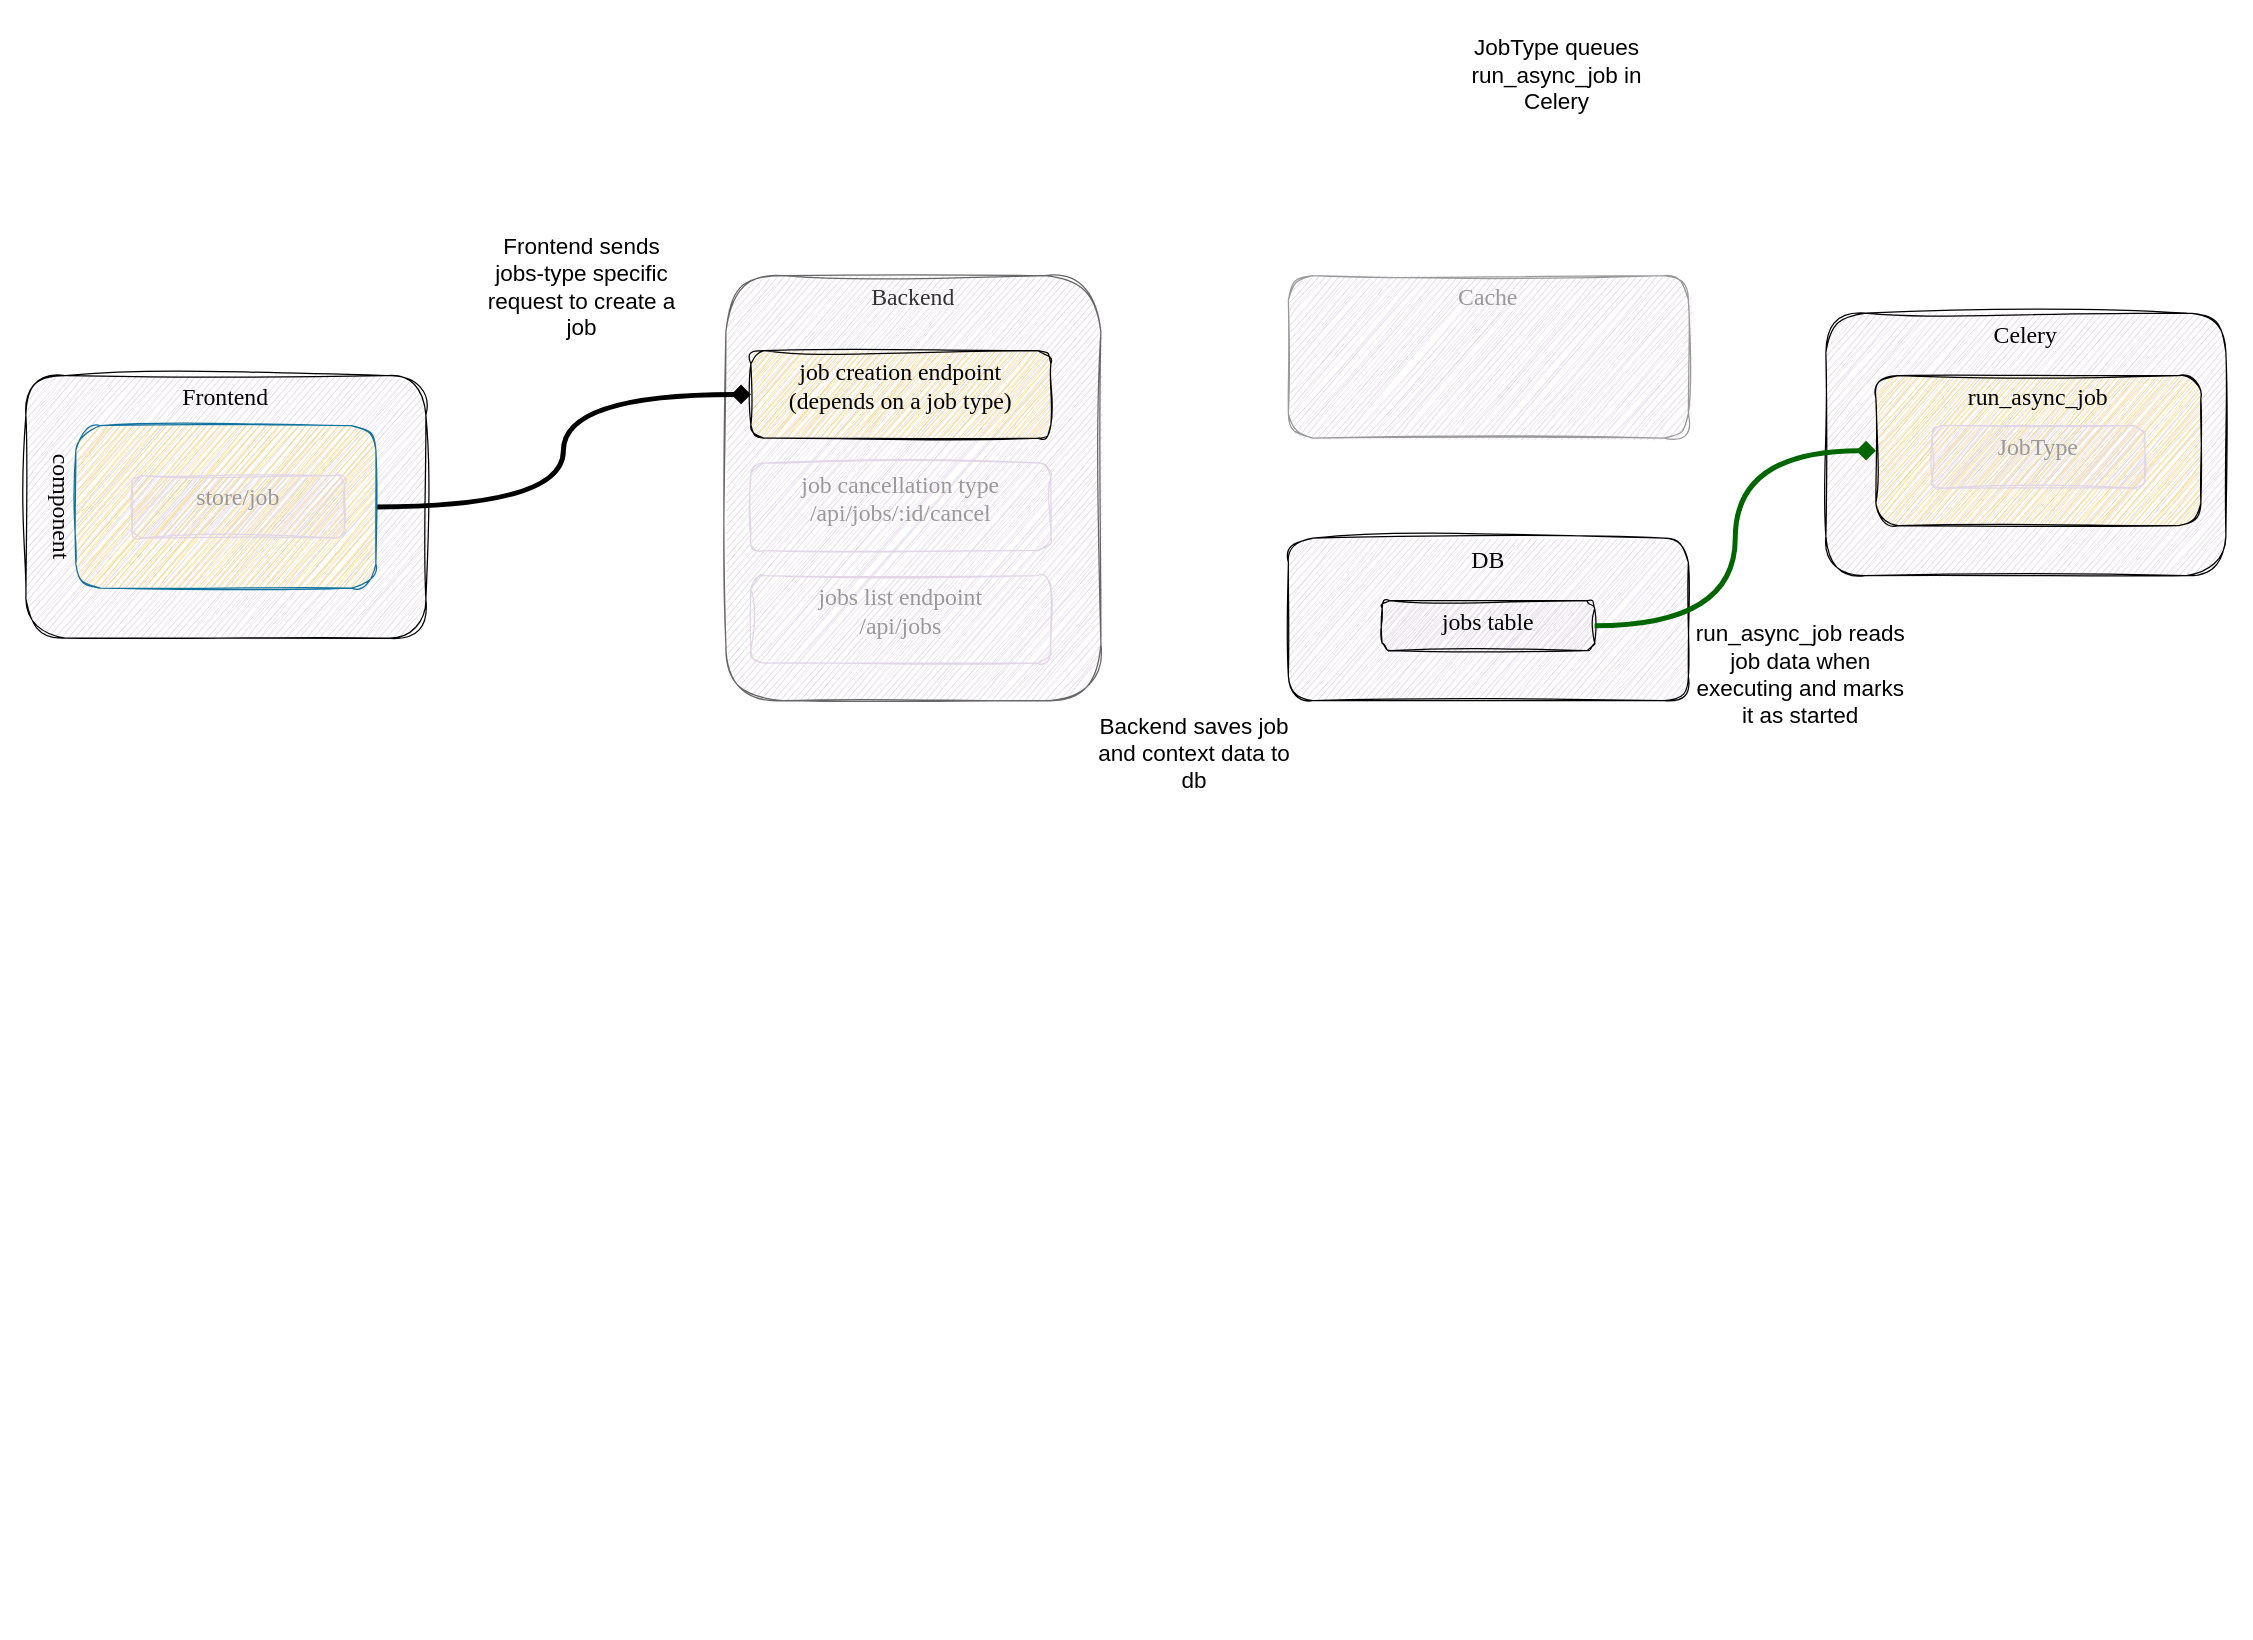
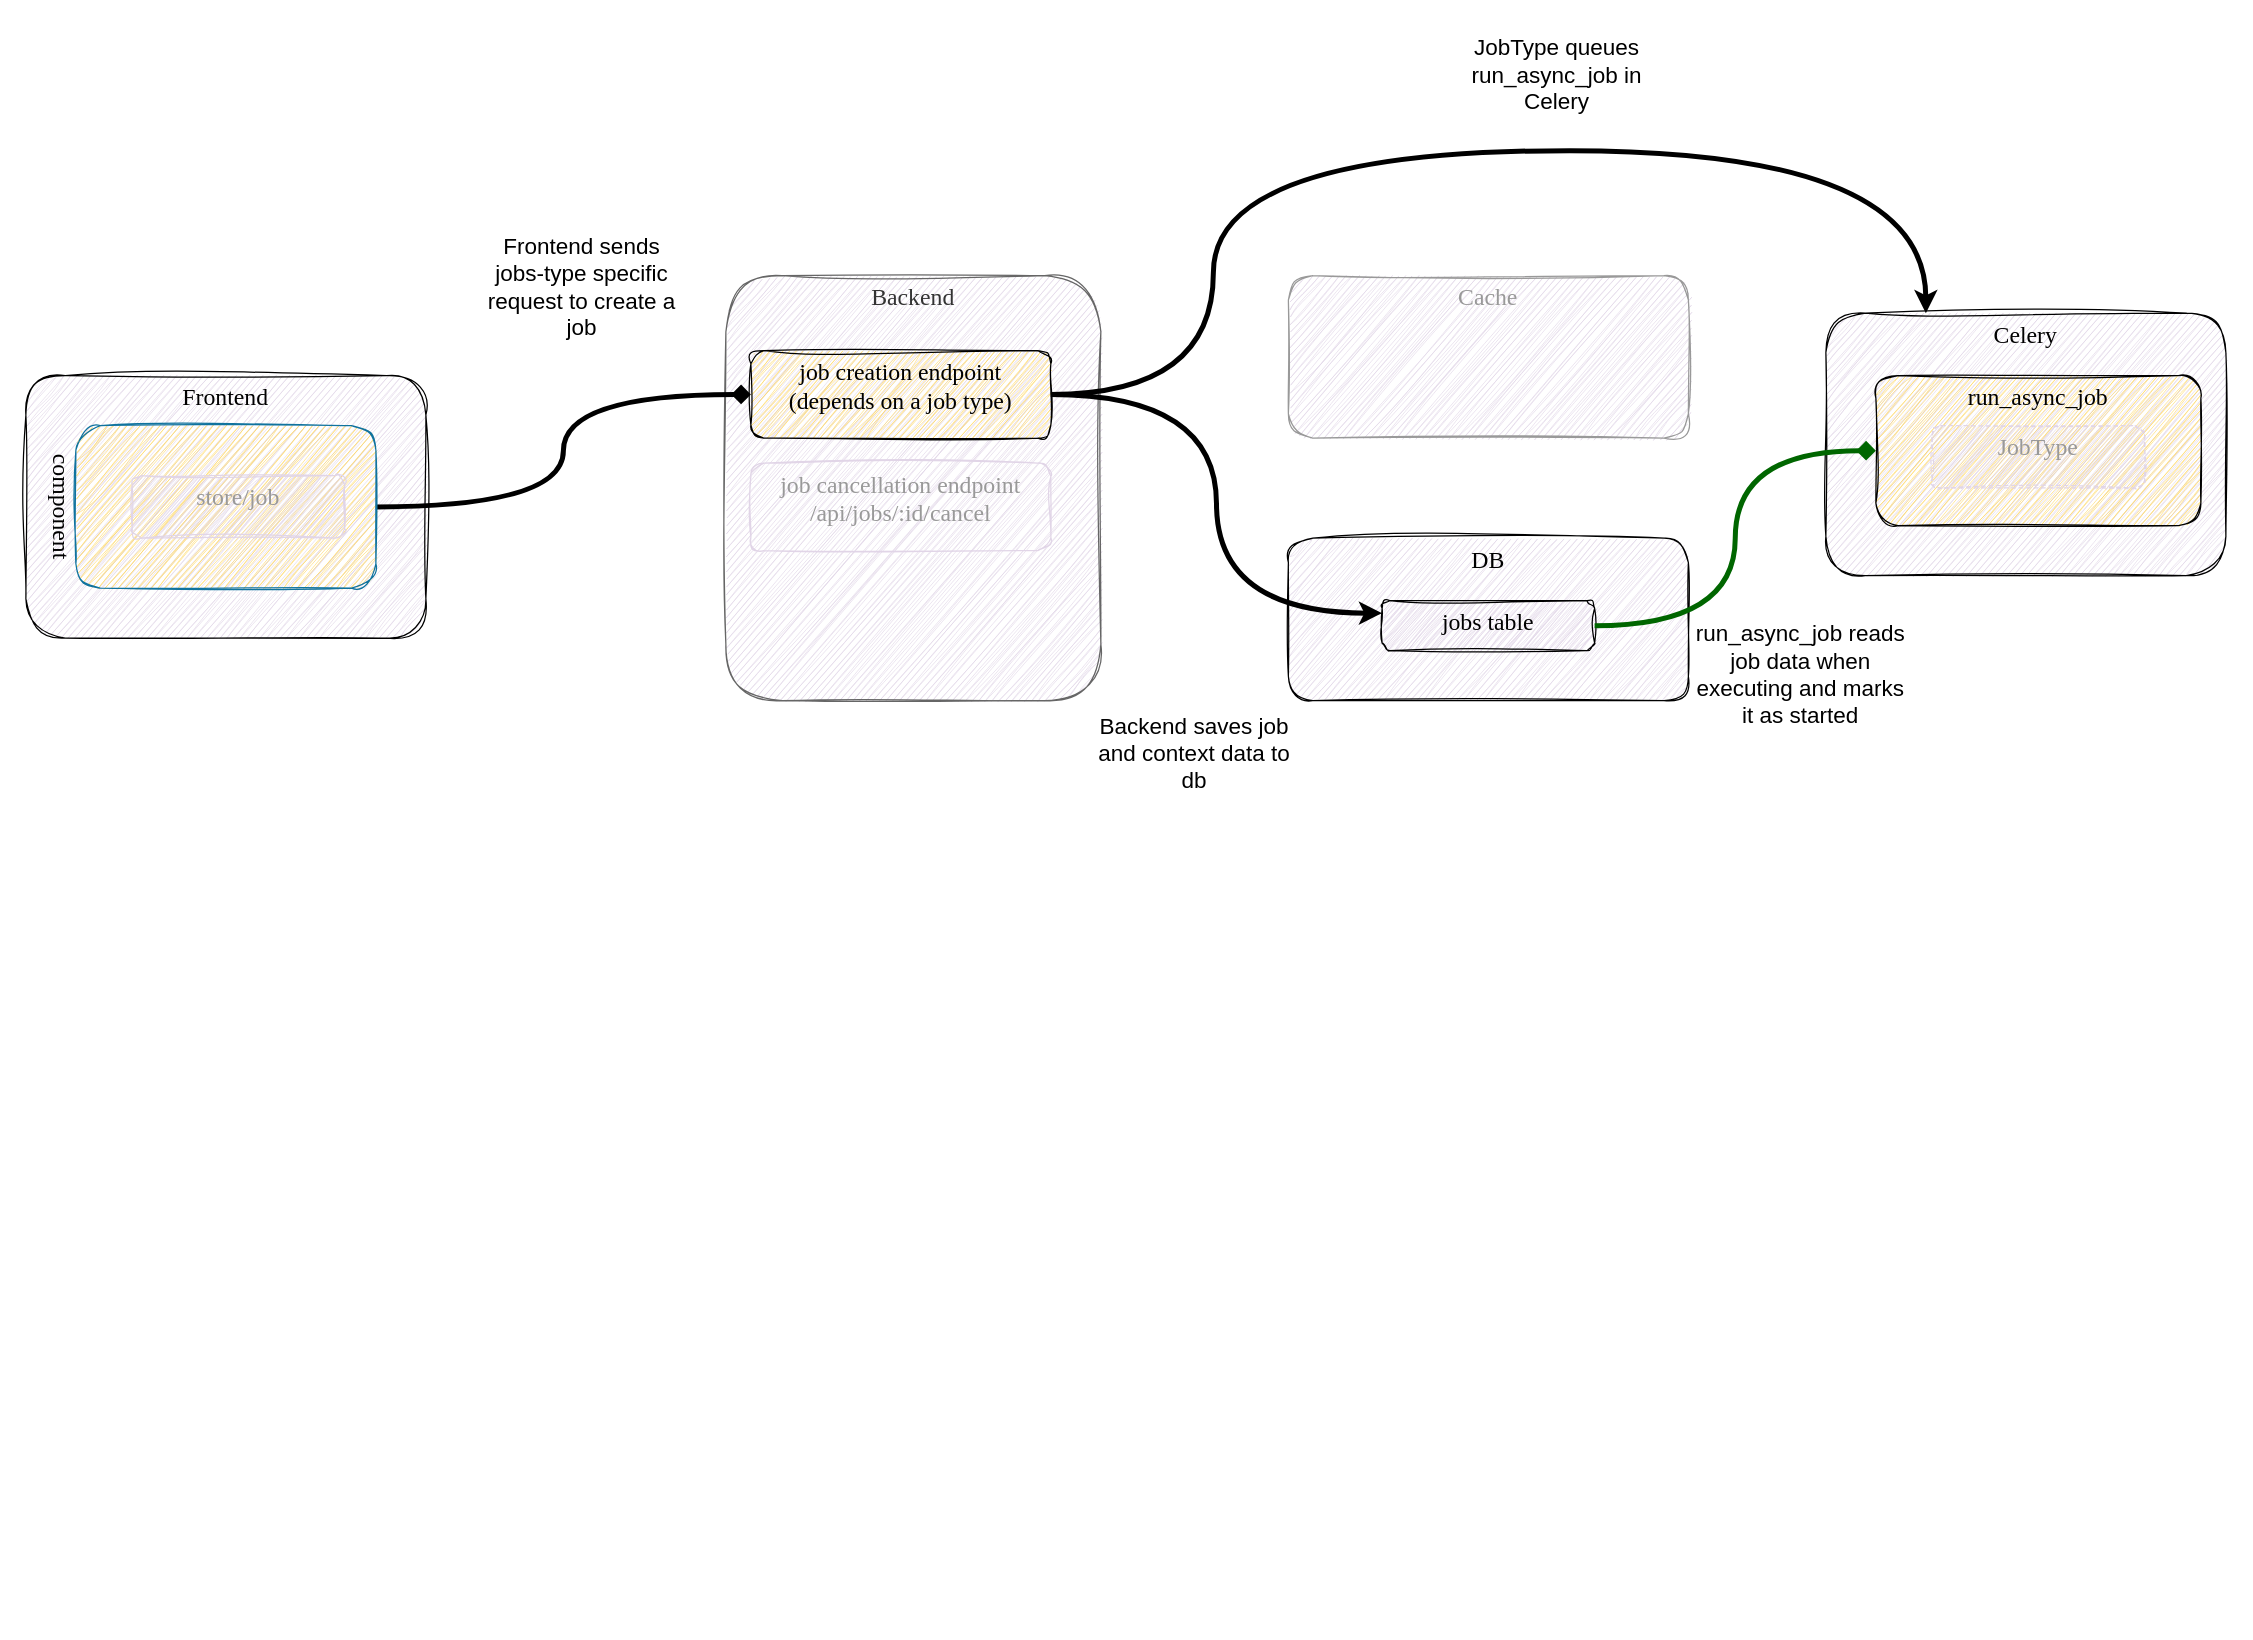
edge "job creation endpoint (depends on a job type)" -> "Celery": added
node "JobType": style solid -> dashed
edge "job creation endpoint (depends on a job type)" -> "jobs table": added
node "job cancellation type /api/jobs/:id/cancel": label "job cancellation type /api/jobs/:id/cancel" -> "job cancellation endpoint /api/jobs/:id/cancel"
node "jobs list endpoint /api/jobs": removed
